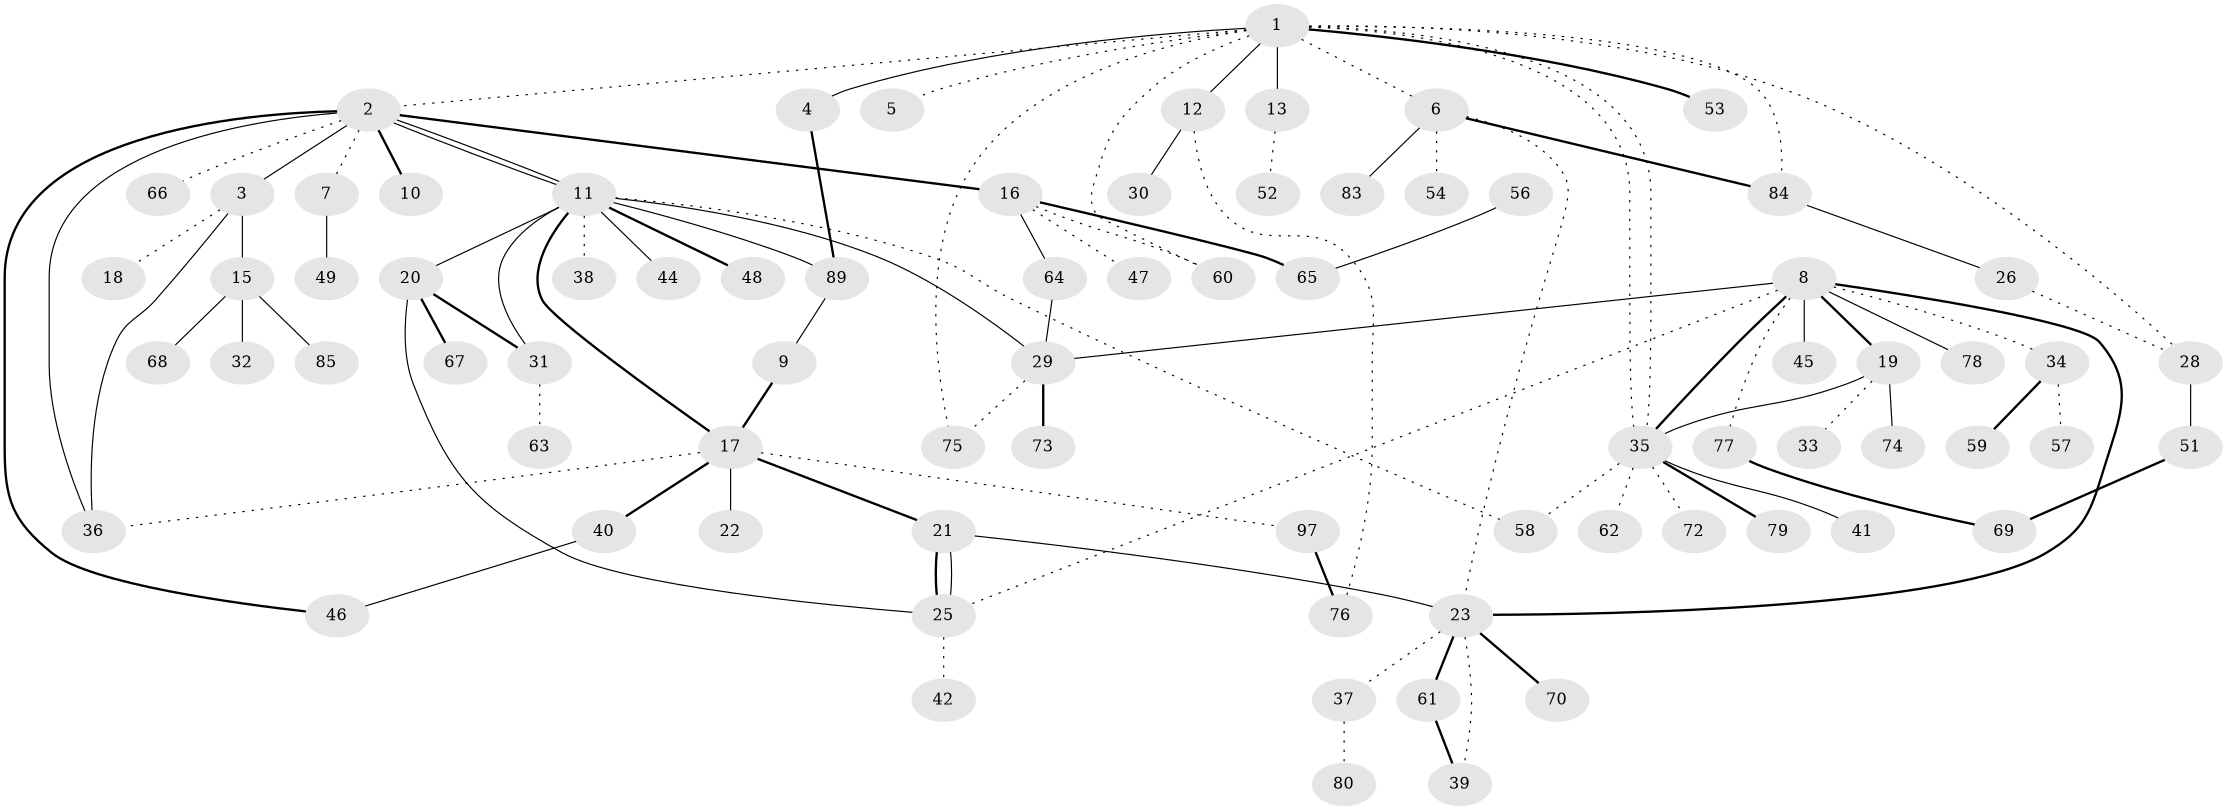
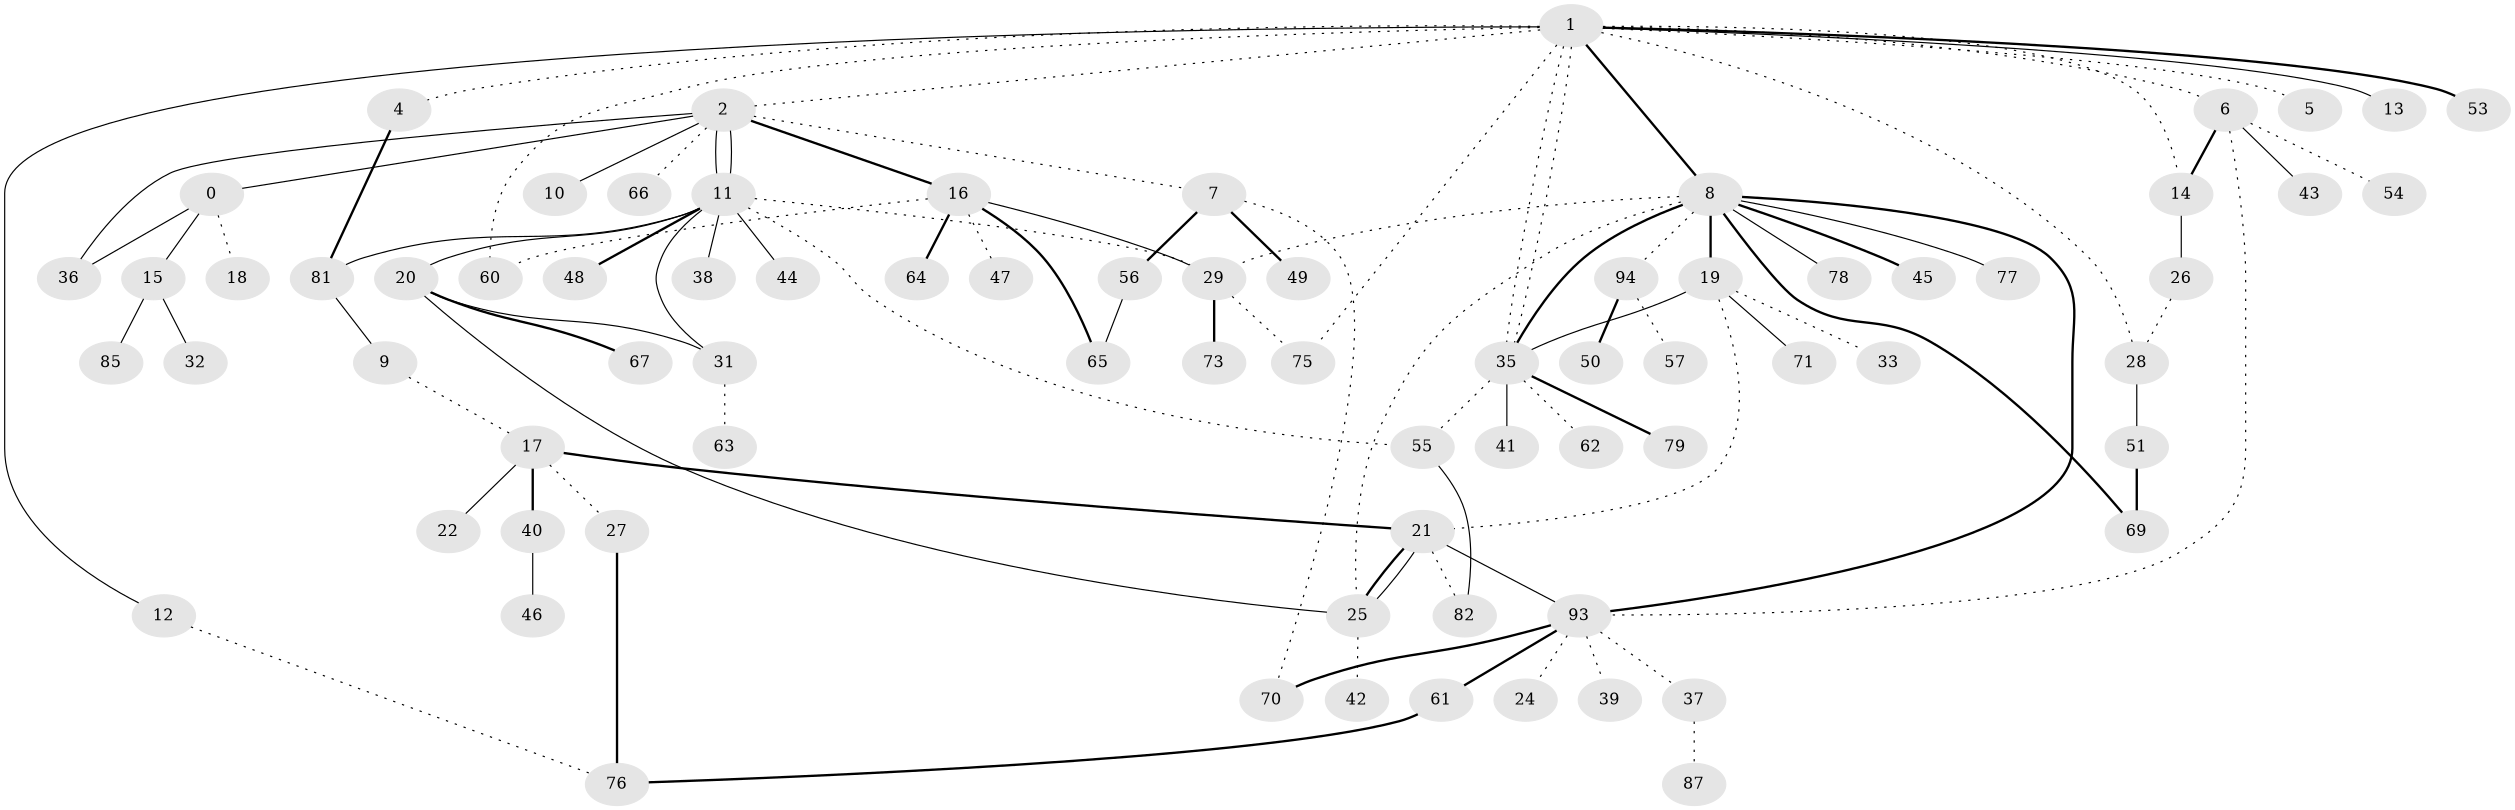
edge "1" -- "4": style solid -> dotted
edge "1" -- "8": added
edge "2" -- "10": style bold -> solid
node "3": label "3" -> "0"
node "30": removed
node "52": removed
node "83": label "83" -> "43"
node "84": label "84" -> "14"
edge "7" -- "56": added
edge "7" -- "49": style solid -> bold
edge "11" -- "38": style dotted -> solid
edge "16" -- "64": style solid -> bold
edge "11" -- "29": style solid -> dotted
node "89": label "89" -> "81"
edge "20" -- "31": style bold -> solid
edge "8" -- "29": style solid -> dotted
edge "8" -- "45": style solid -> bold
edge "64" -- "29": now "16" -- "29"
edge "11" -- "17": removed
edge "2" -- "46": removed
edge "8" -- "77": style dotted -> solid
node "68": removed
node "34": label "34" -> "94"
edge "9" -- "17": style bold -> dotted
edge "7" -- "70": added
node "74": label "74" -> "71"
node "59": label "59" -> "50"
edge "17" -- "36": removed
edge "19" -- "21": added
edge "77" -- "69": now "8" -- "69"
node "97": label "97" -> "27"
node "58": label "58" -> "55"
node "72": removed
node "23": label "23" -> "93"
node "82": added
node "24": added
edge "61" -- "39": now "61" -- "76"
node "80": label "80" -> "87"
